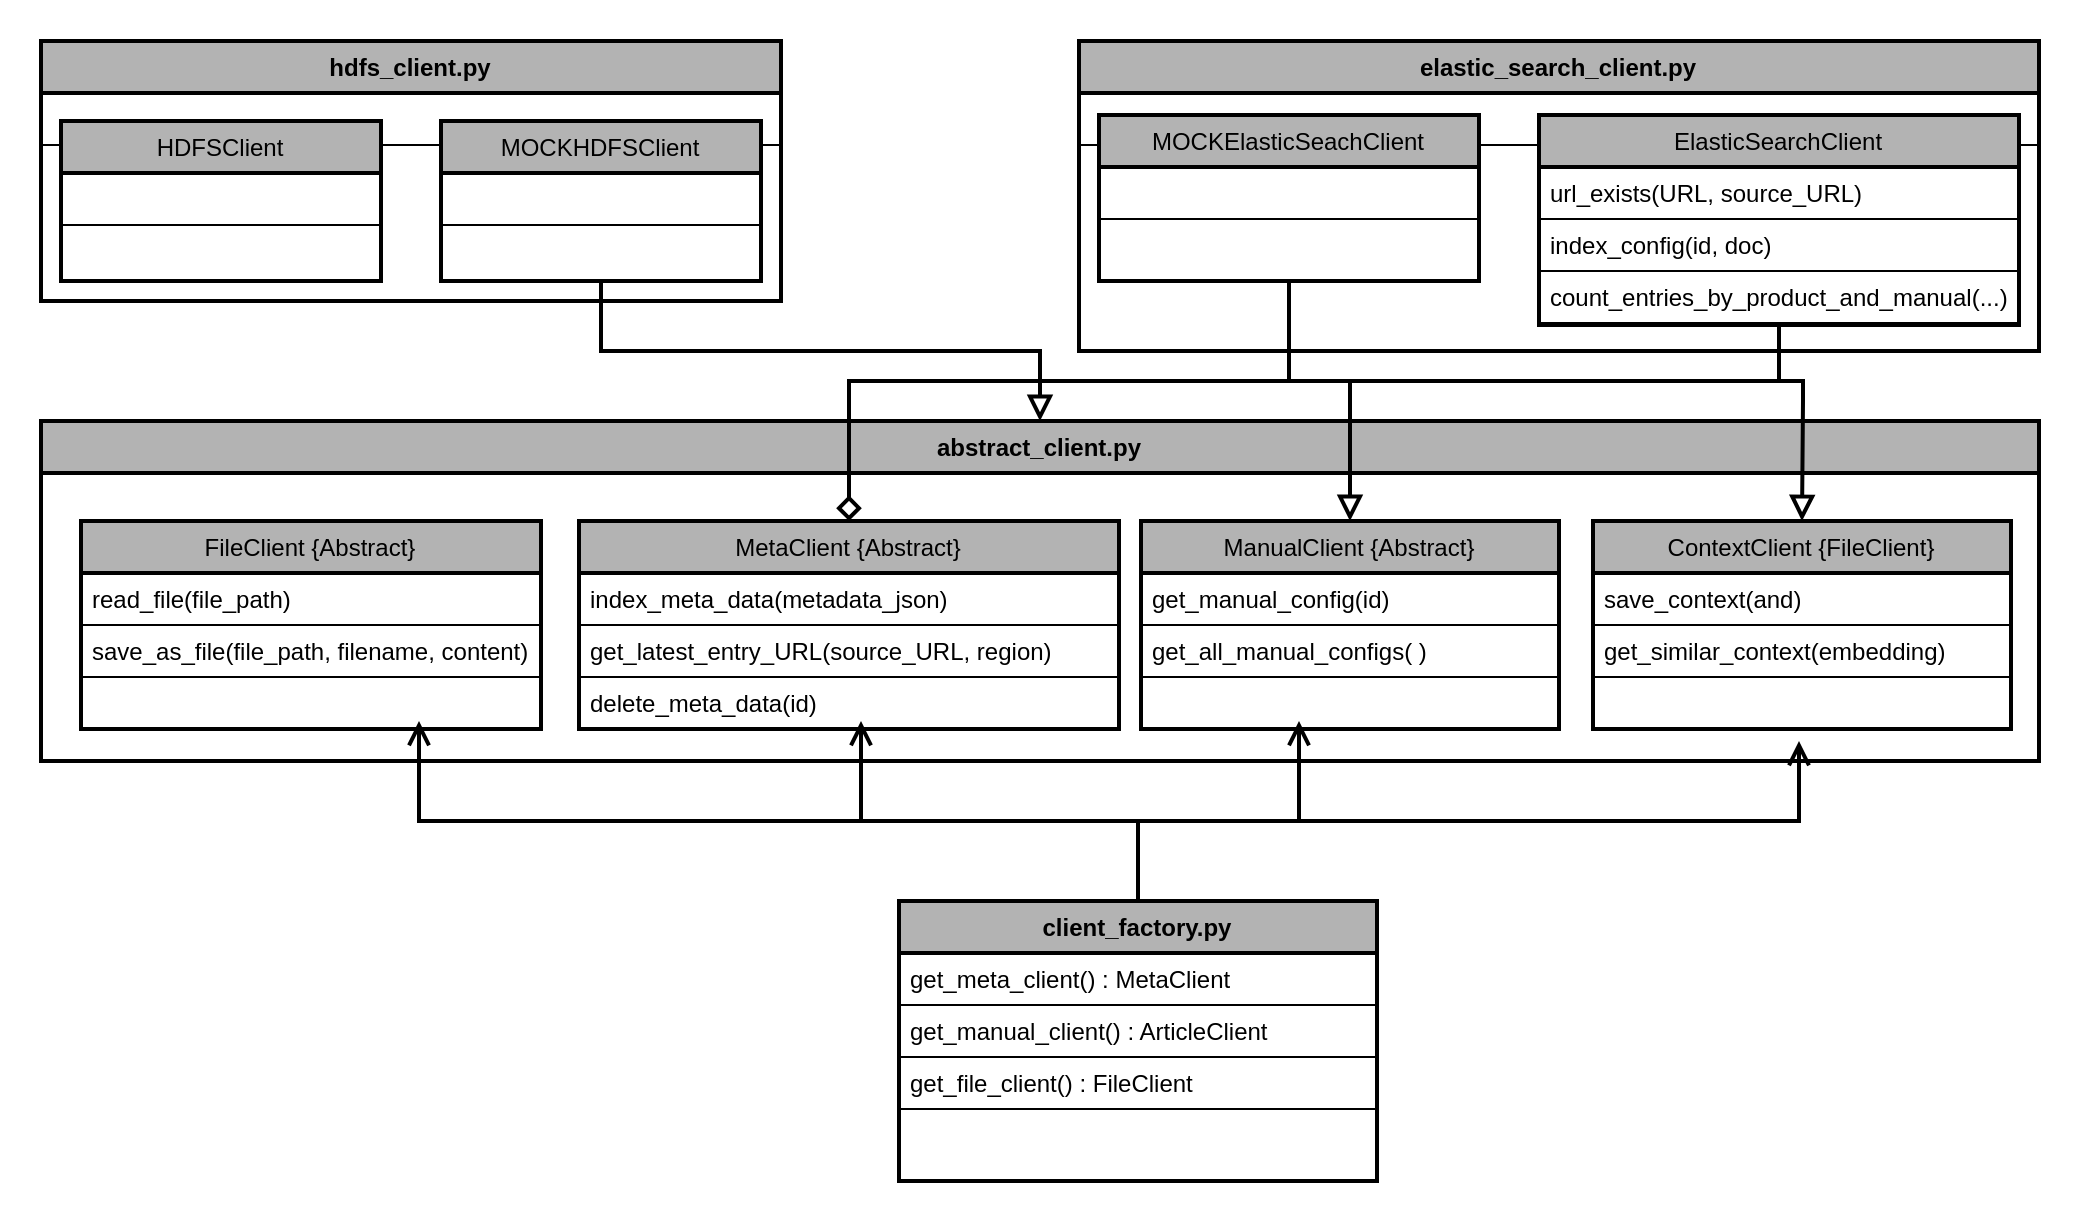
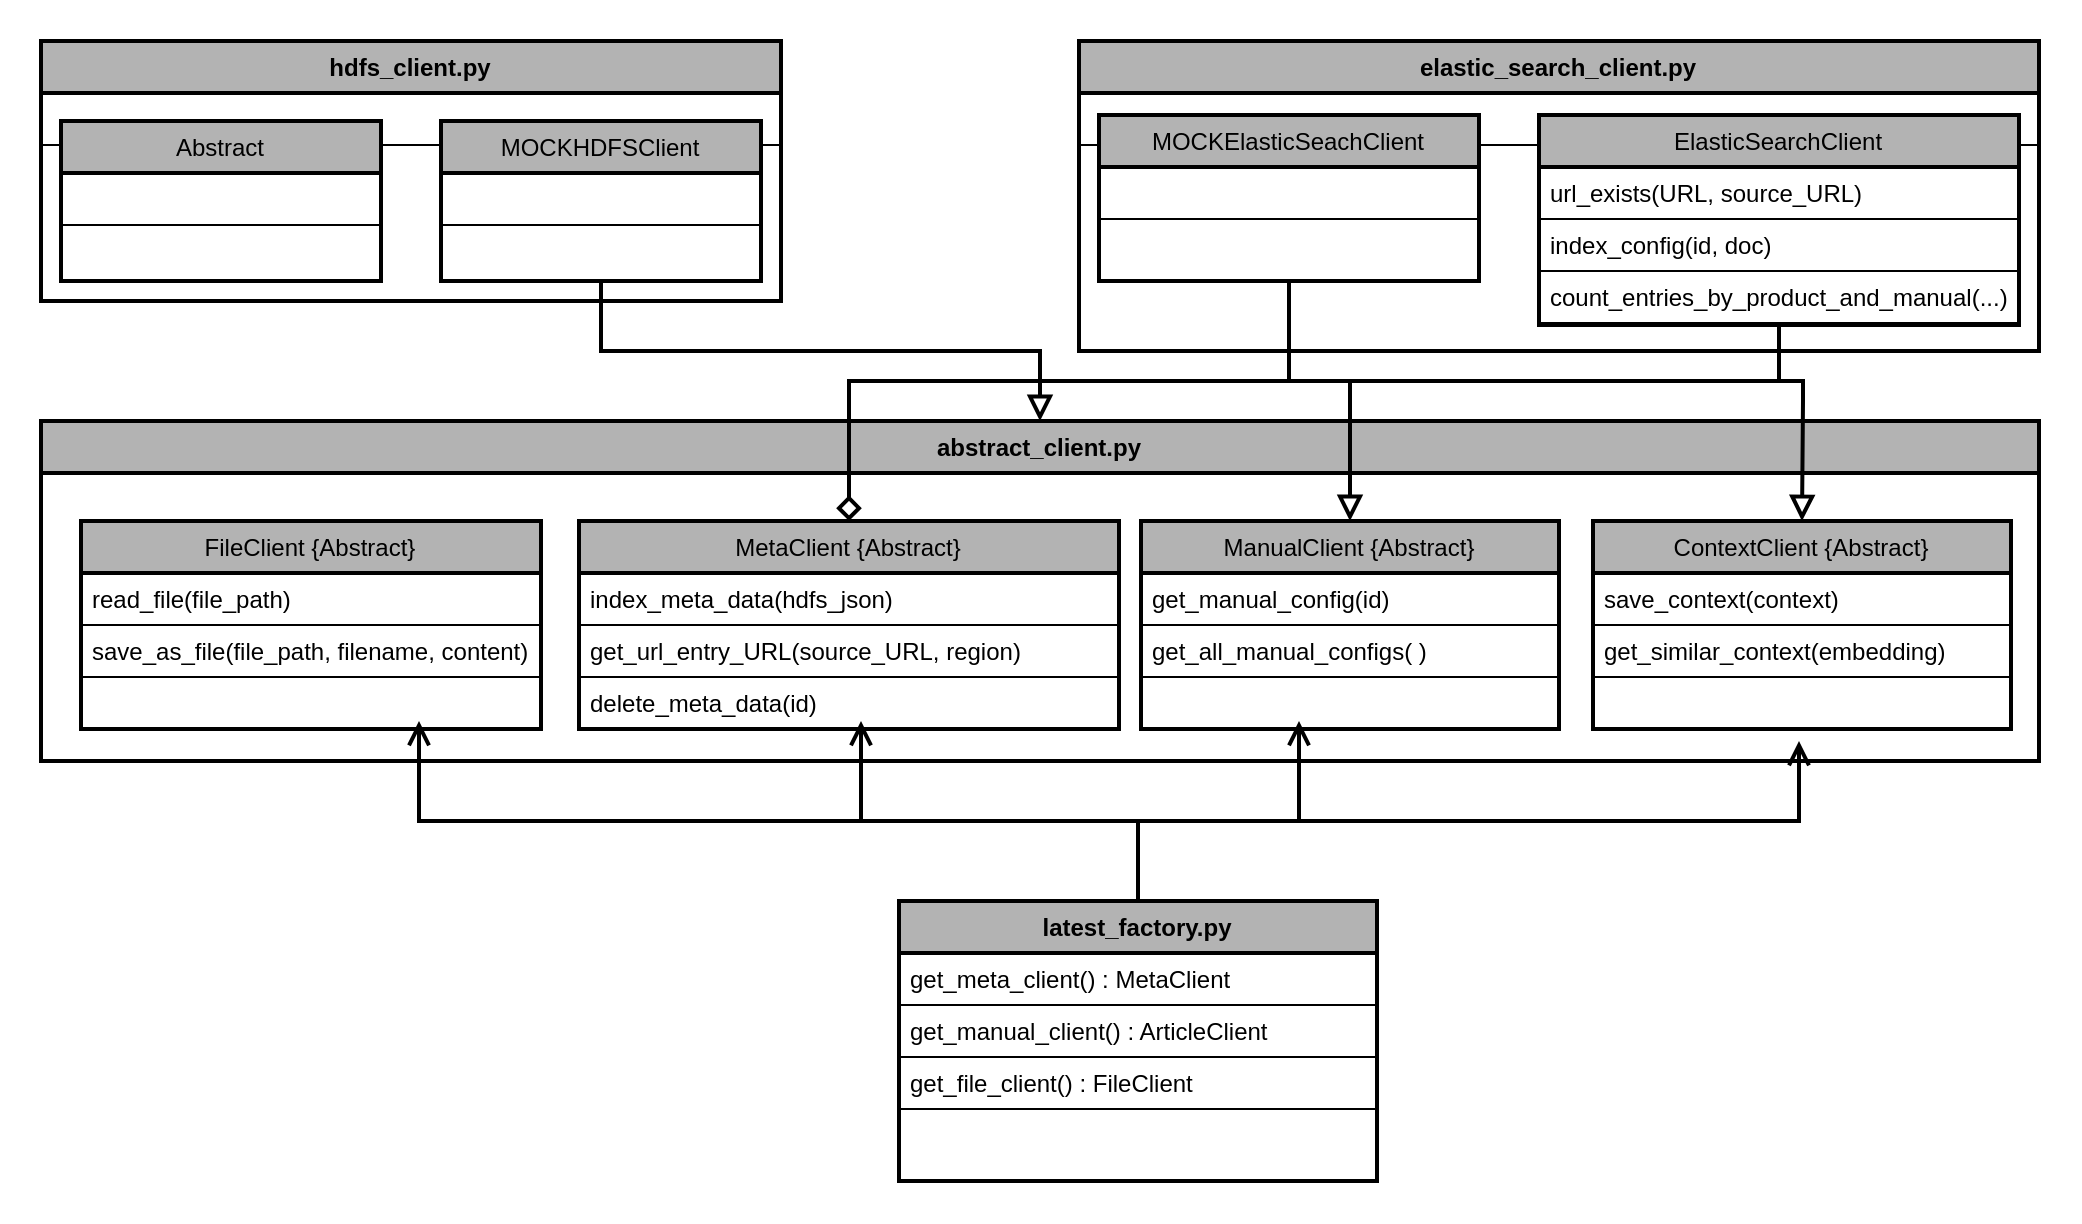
node "HDFSClient": label "HDFSClient" -> "Abstract"
node "ContextClient {FileClient}": label "ContextClient {FileClient}" -> "ContextClient {Abstract}"
node "index_meta_data(metadata_json)": label "index_meta_data(metadata_json)" -> "index_meta_data(hdfs_json)"
node "save_context(and)": label "save_context(and)" -> "save_context(context)"
node "get_latest_entry_URL(source_URL, region)": label "get_latest_entry_URL(source_URL, region)" -> "get_url_entry_URL(source_URL, region)"
node "client_factory.py": label "client_factory.py" -> "latest_factory.py"
